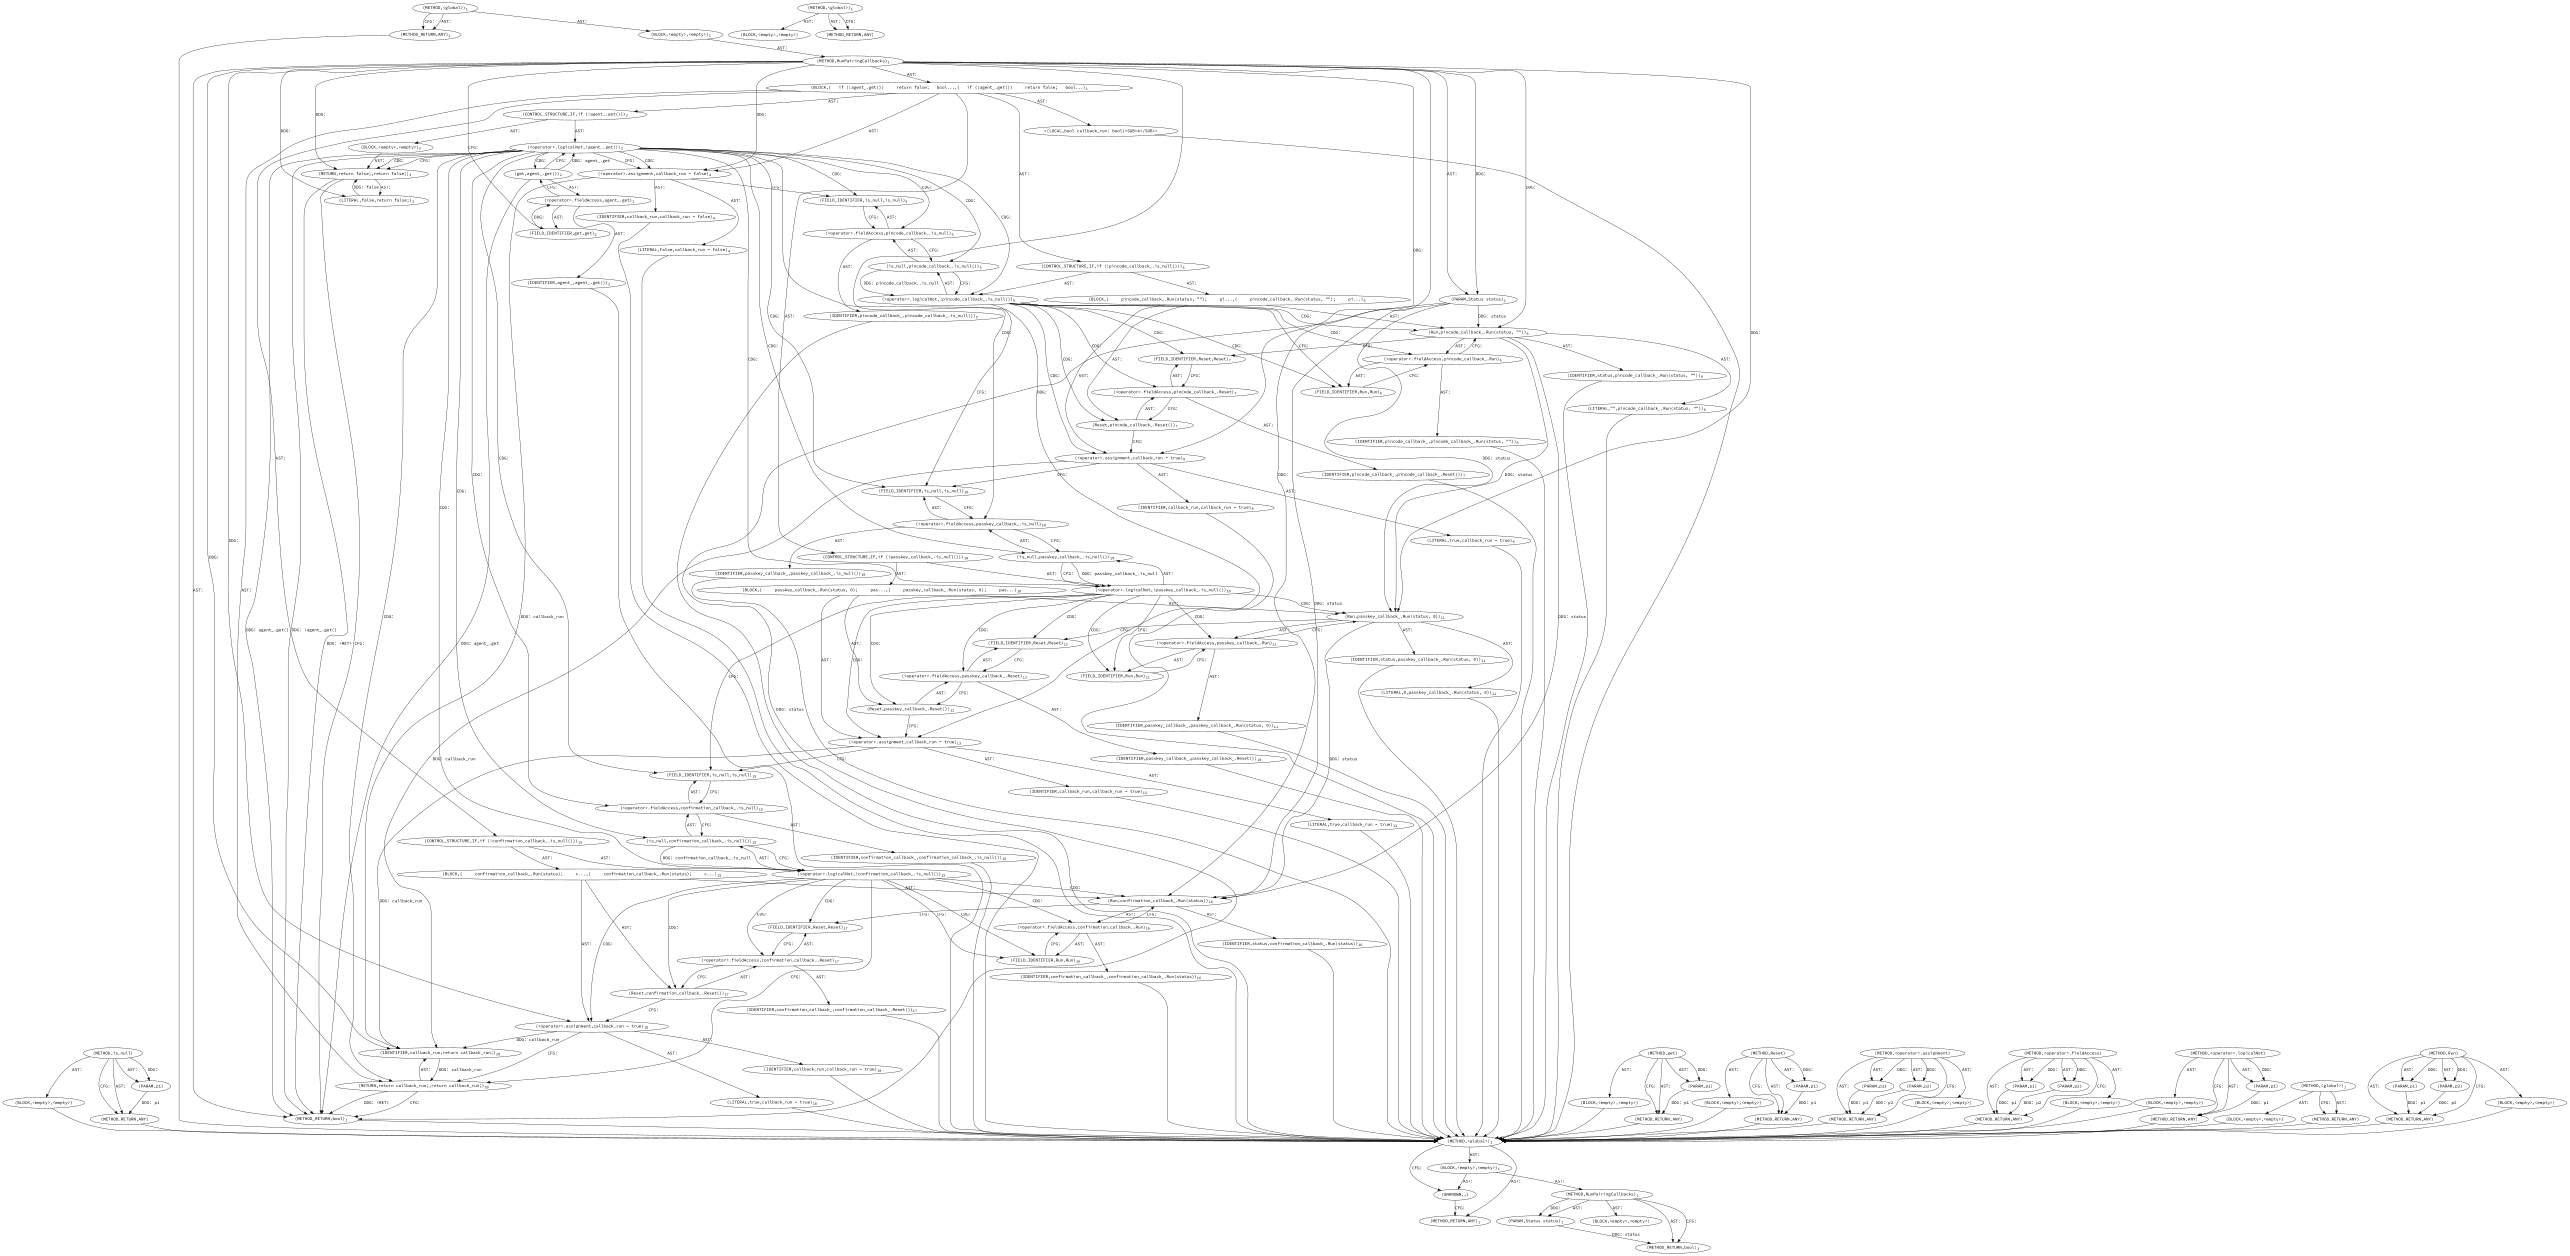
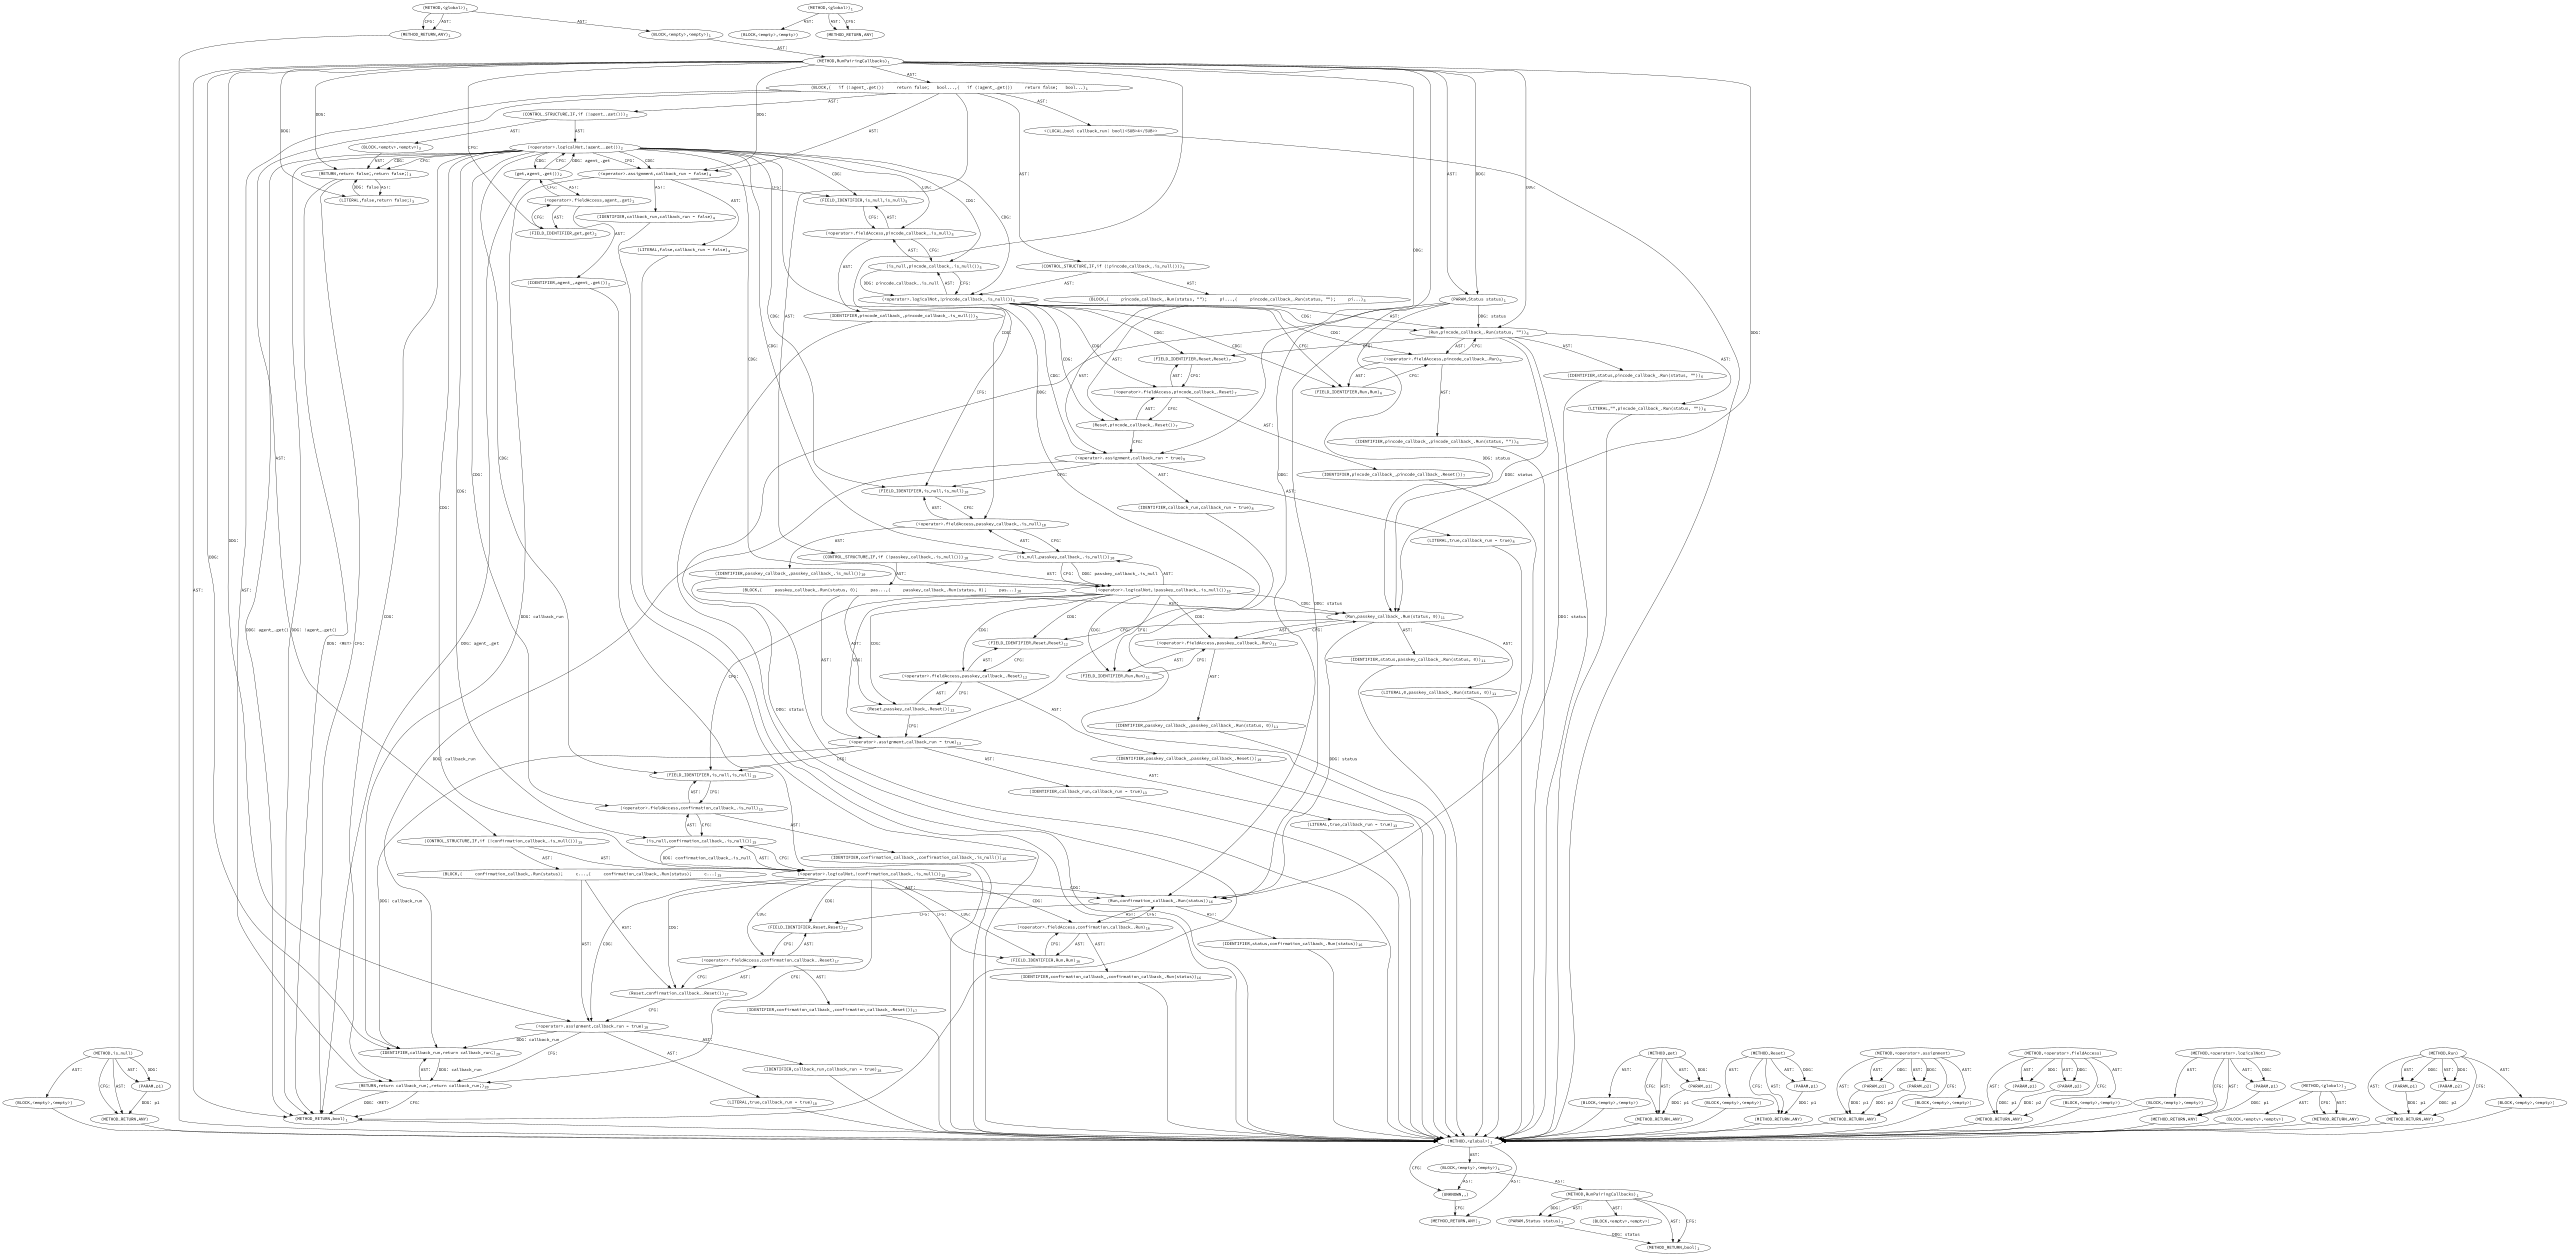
edge "(FIELD_IDENTIFIER,get,get)" -> "(<operator>.fieldAccess,agent_.get)": label "DDG: " -> "CFG: "
